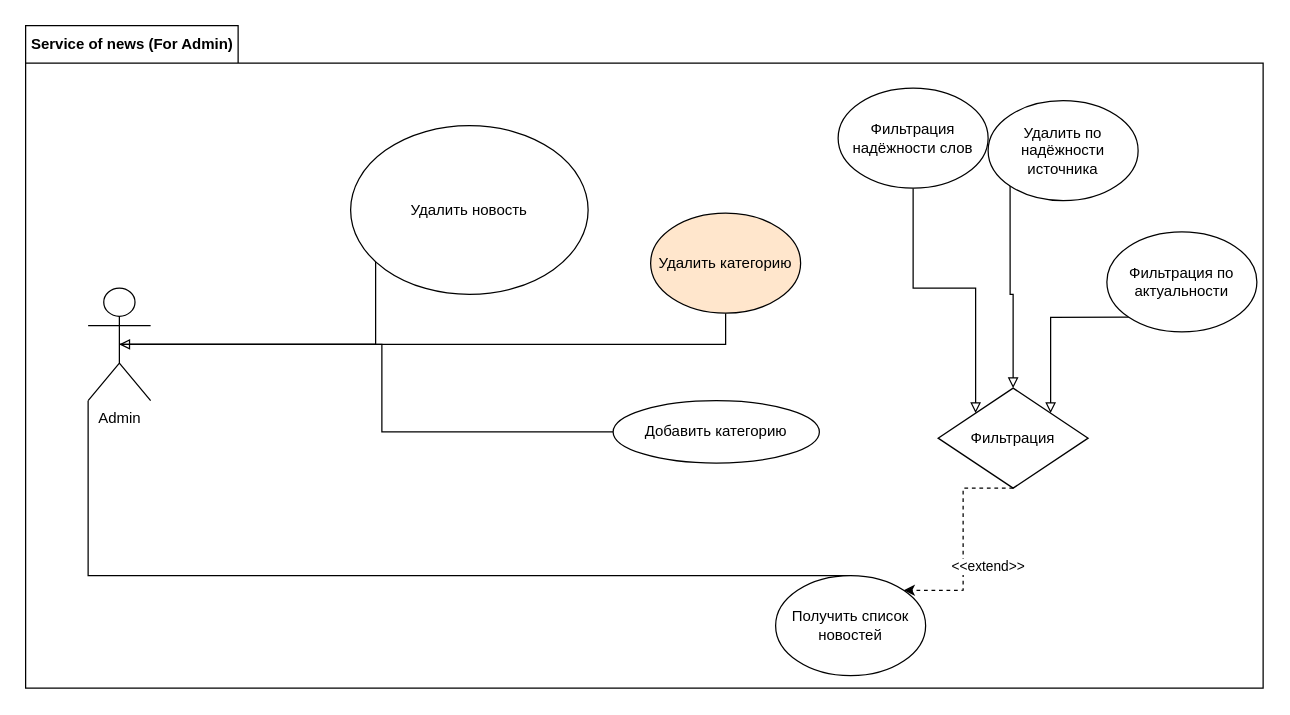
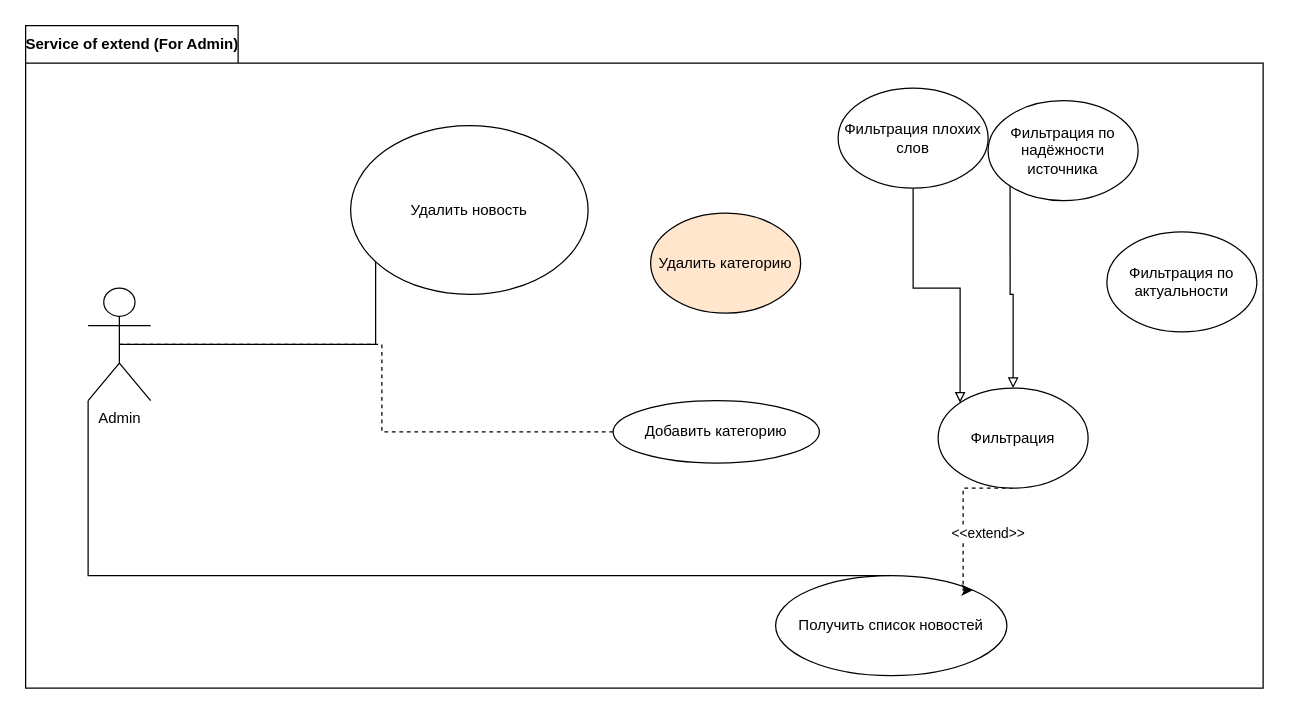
node "Service of news (For Admin)": label "Service of news (For Admin)" -> "Service of extend (For Admin)"
node "Фильтрация надёжности слов": label "Фильтрация надёжности слов" -> "Фильтрация плохих слов"
node "Удалить по надёжности источника": label "Удалить по надёжности источника" -> "Фильтрация по надёжности источника"
edge "Фильтрация по актуальности" -> "Фильтрация": removed
edge "Удалить новость" -> "Admin": arrowhead block -> none
edge "Удалить категорию" -- "Admin": removed
edge "Admin" -- "Добавить категорию": style solid -> dashed
node "Фильтрация": shape diamond -> ellipse
node "Получить список новостей": size 150x100 -> 231x100
